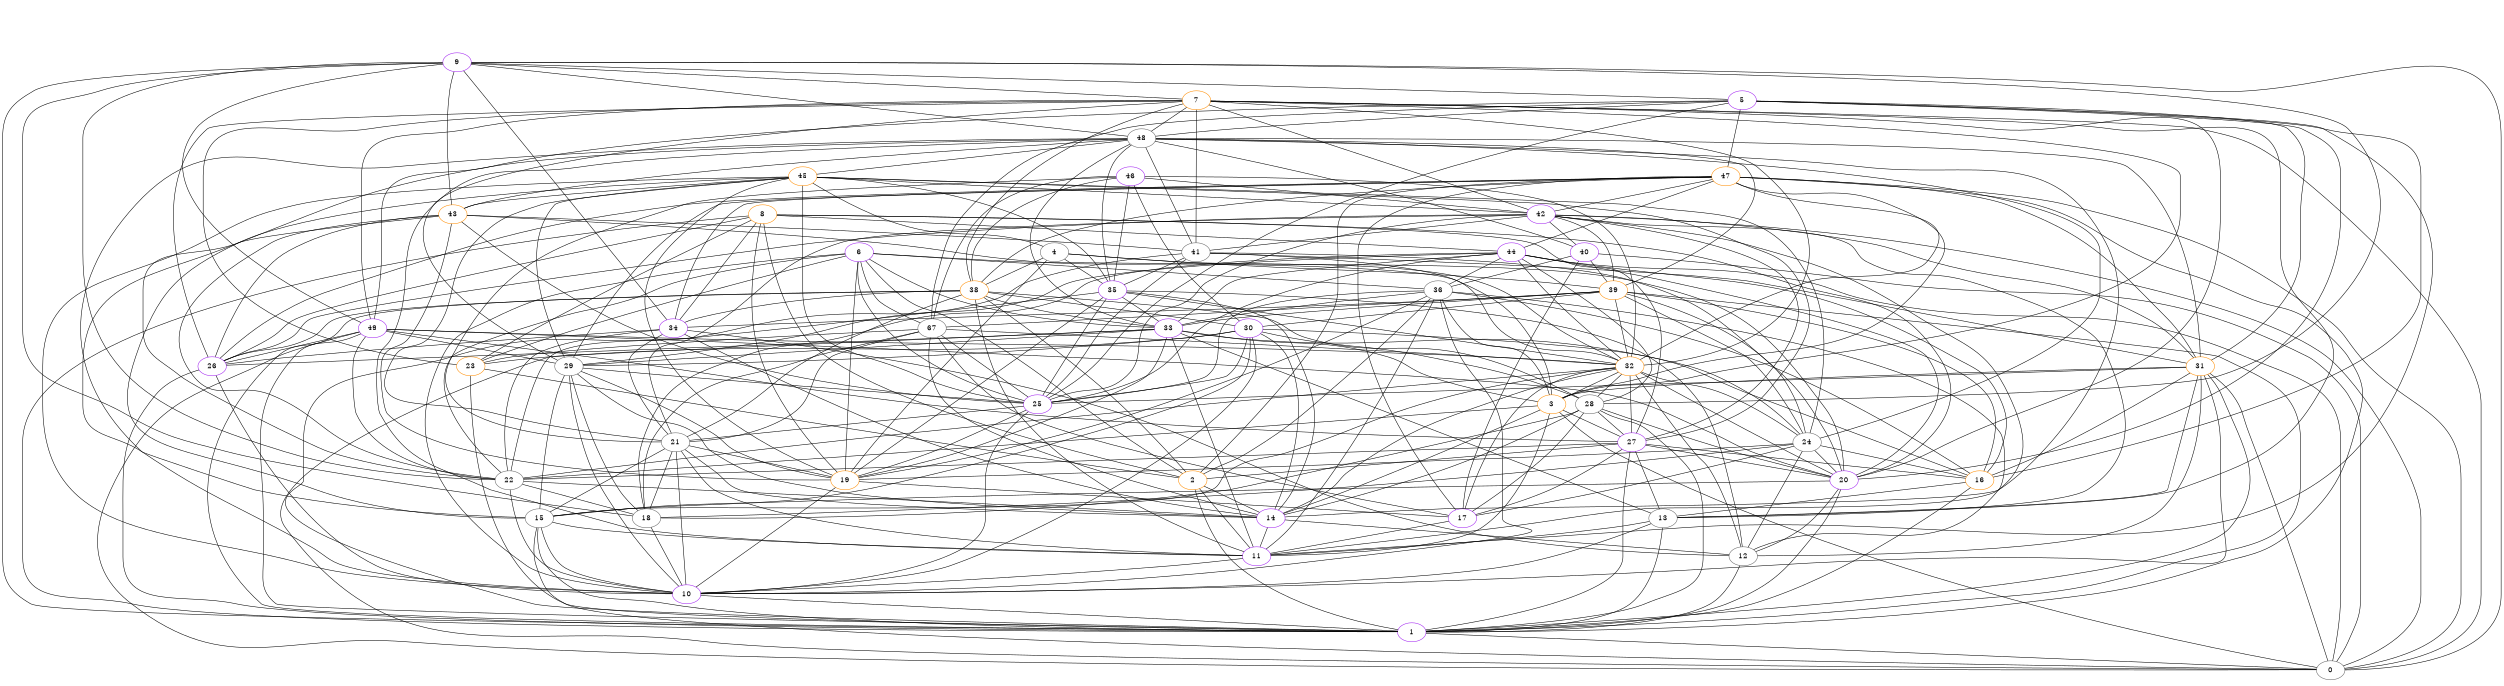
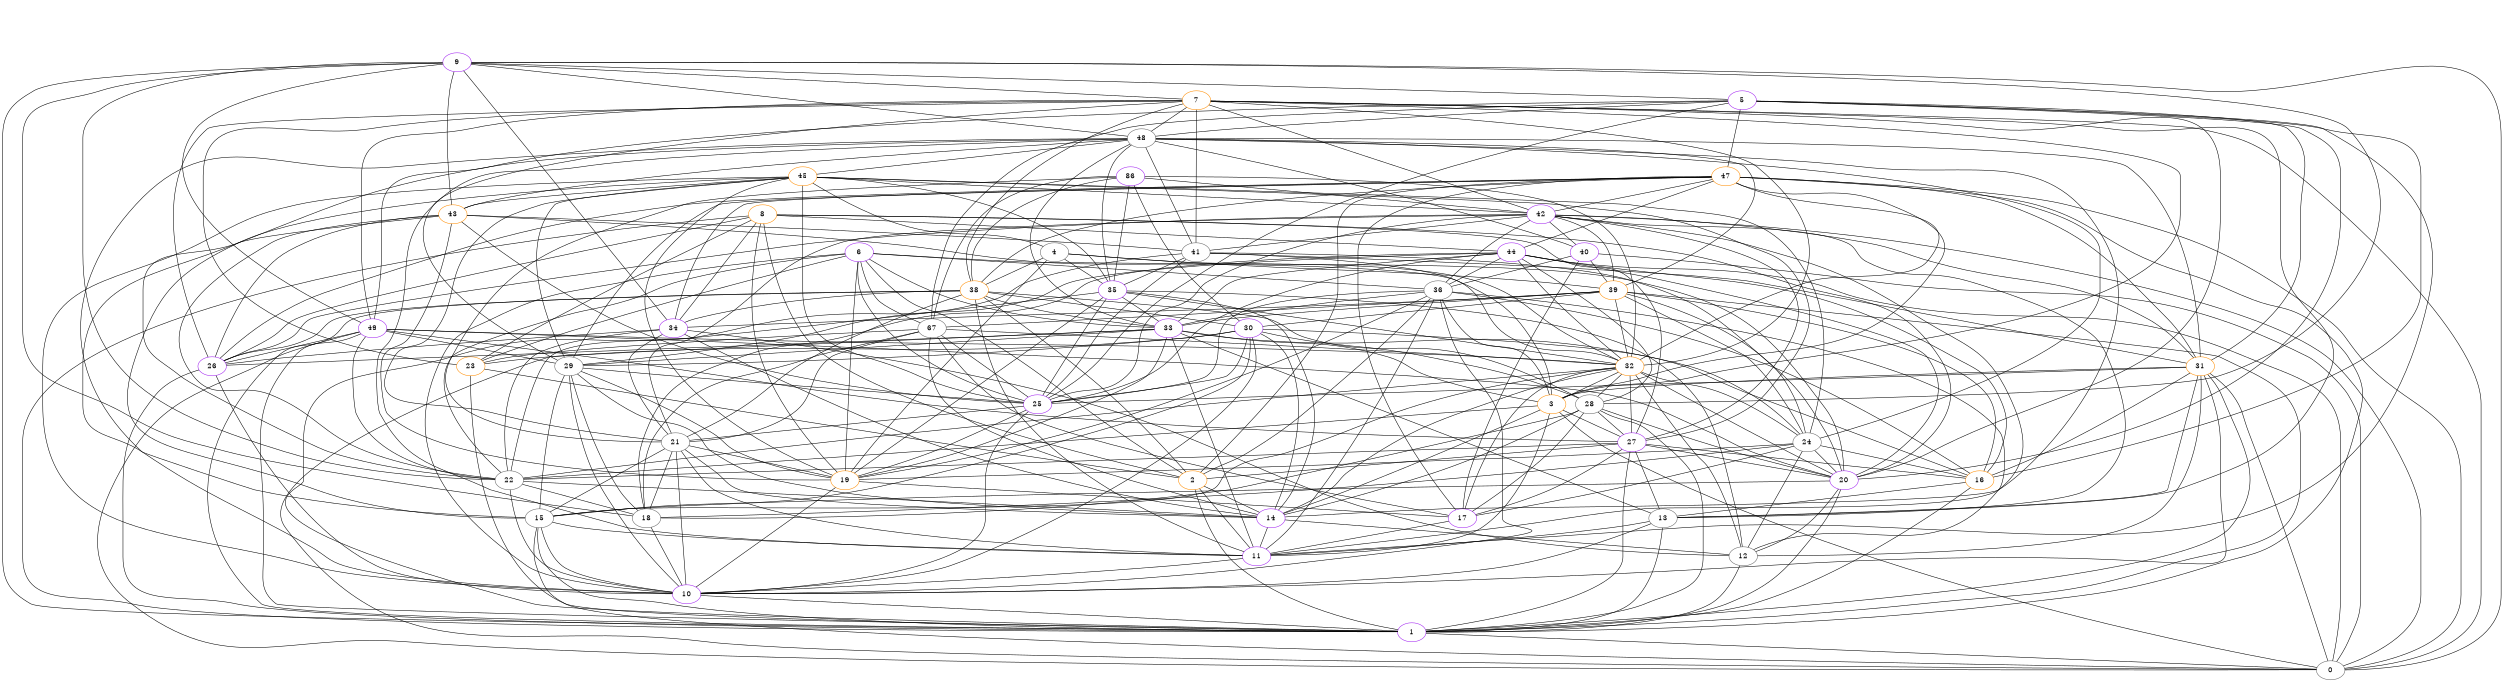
node "46": label "46" -> "86"
edge "42" -- "36": added
